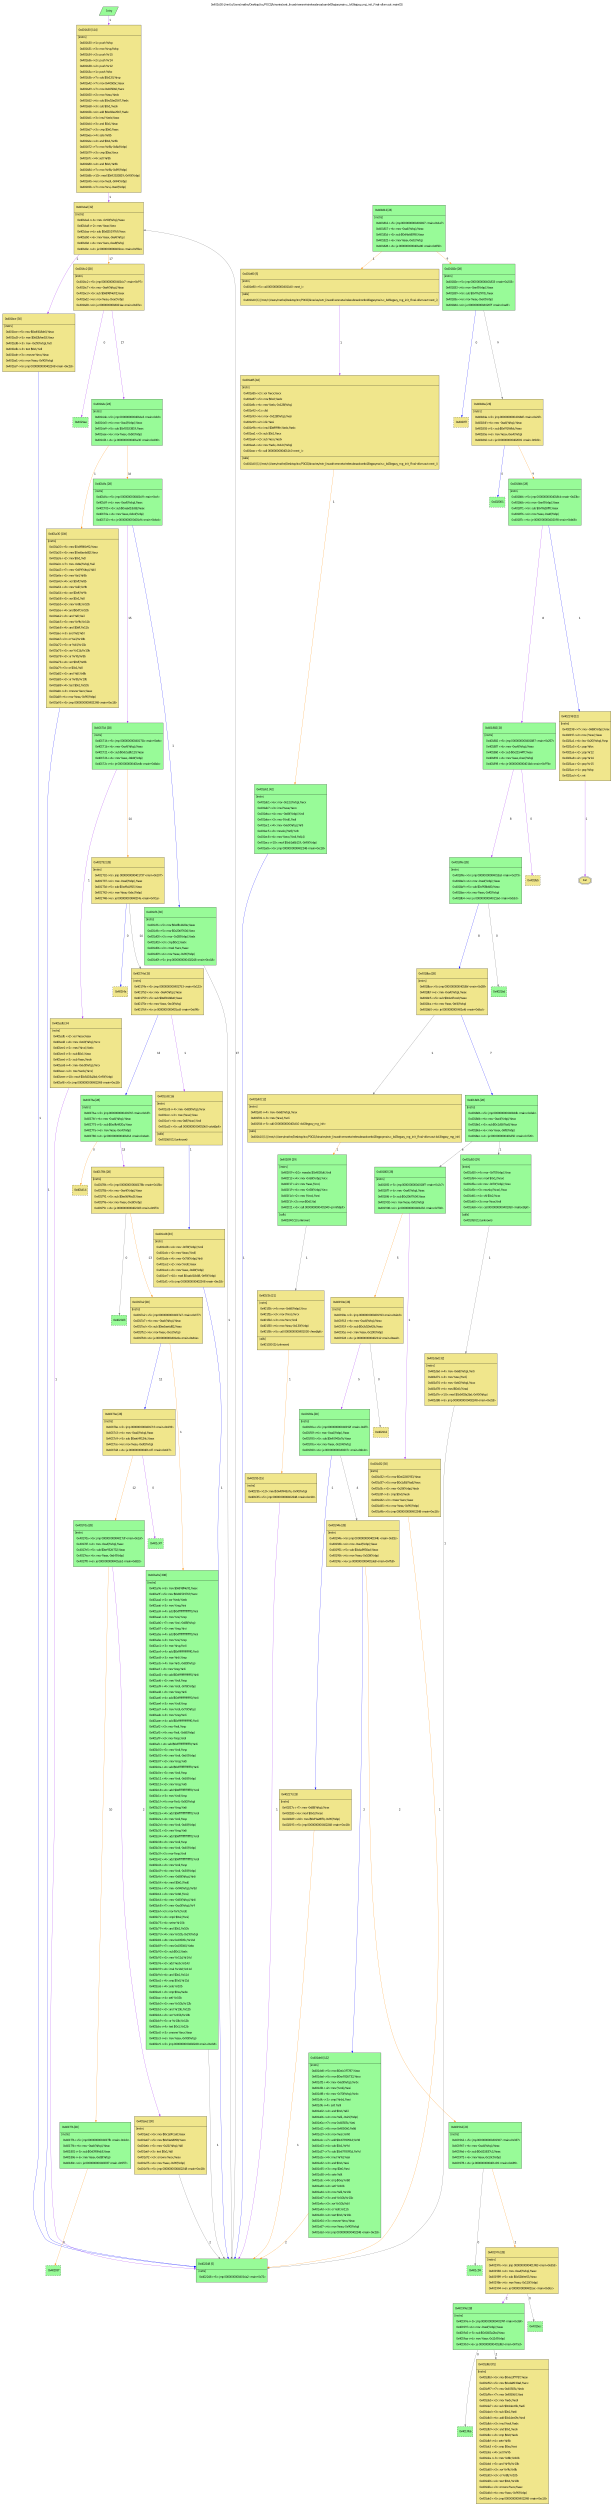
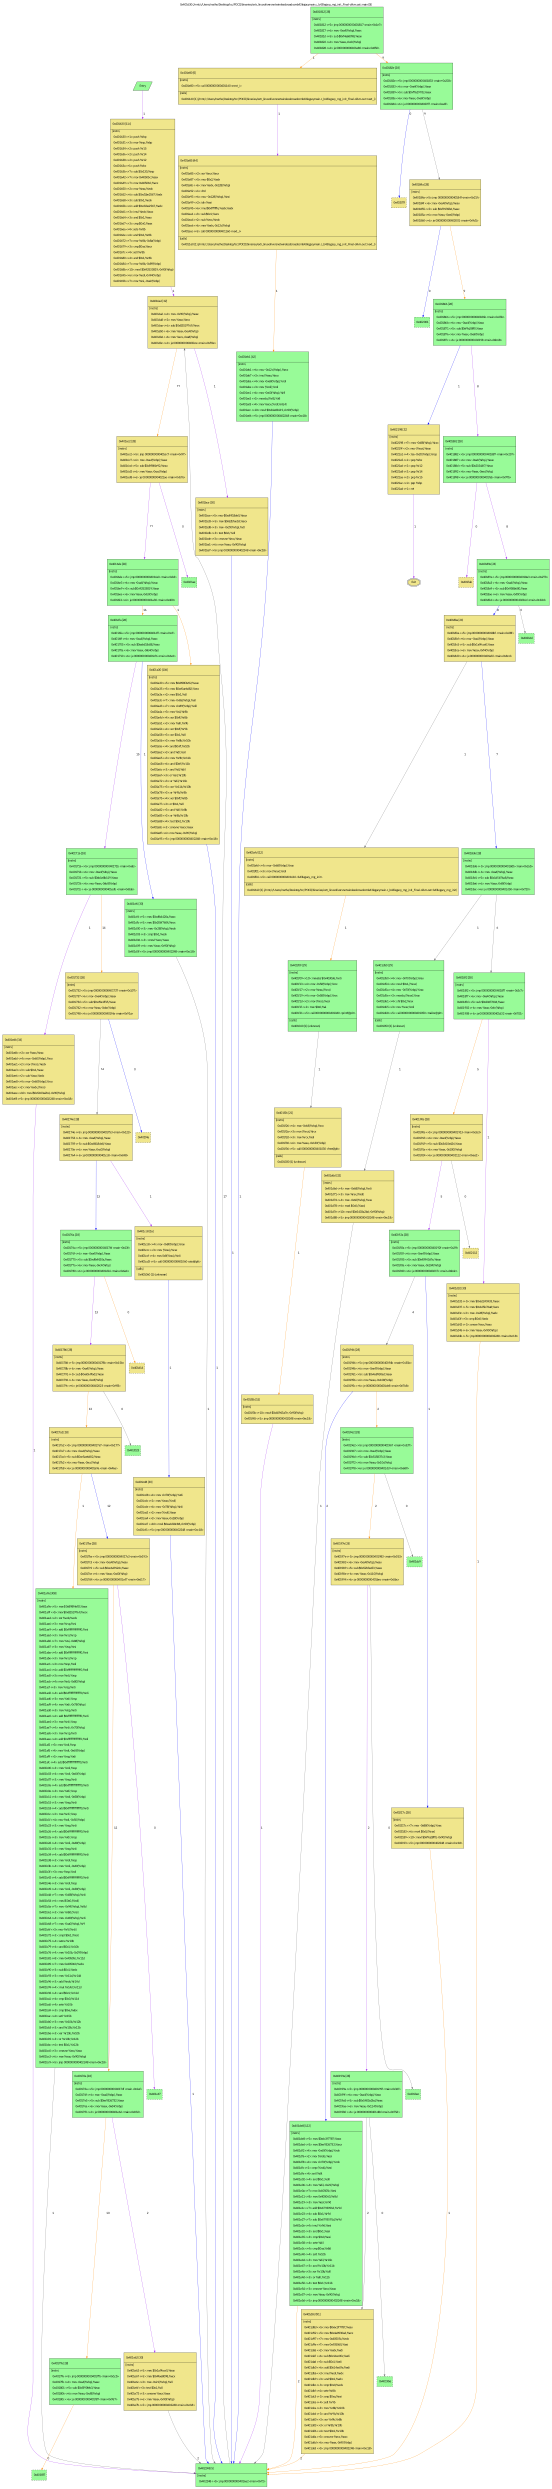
edge "0x401d8d [91]" -> "0x402248 [5]": added, label "2"
